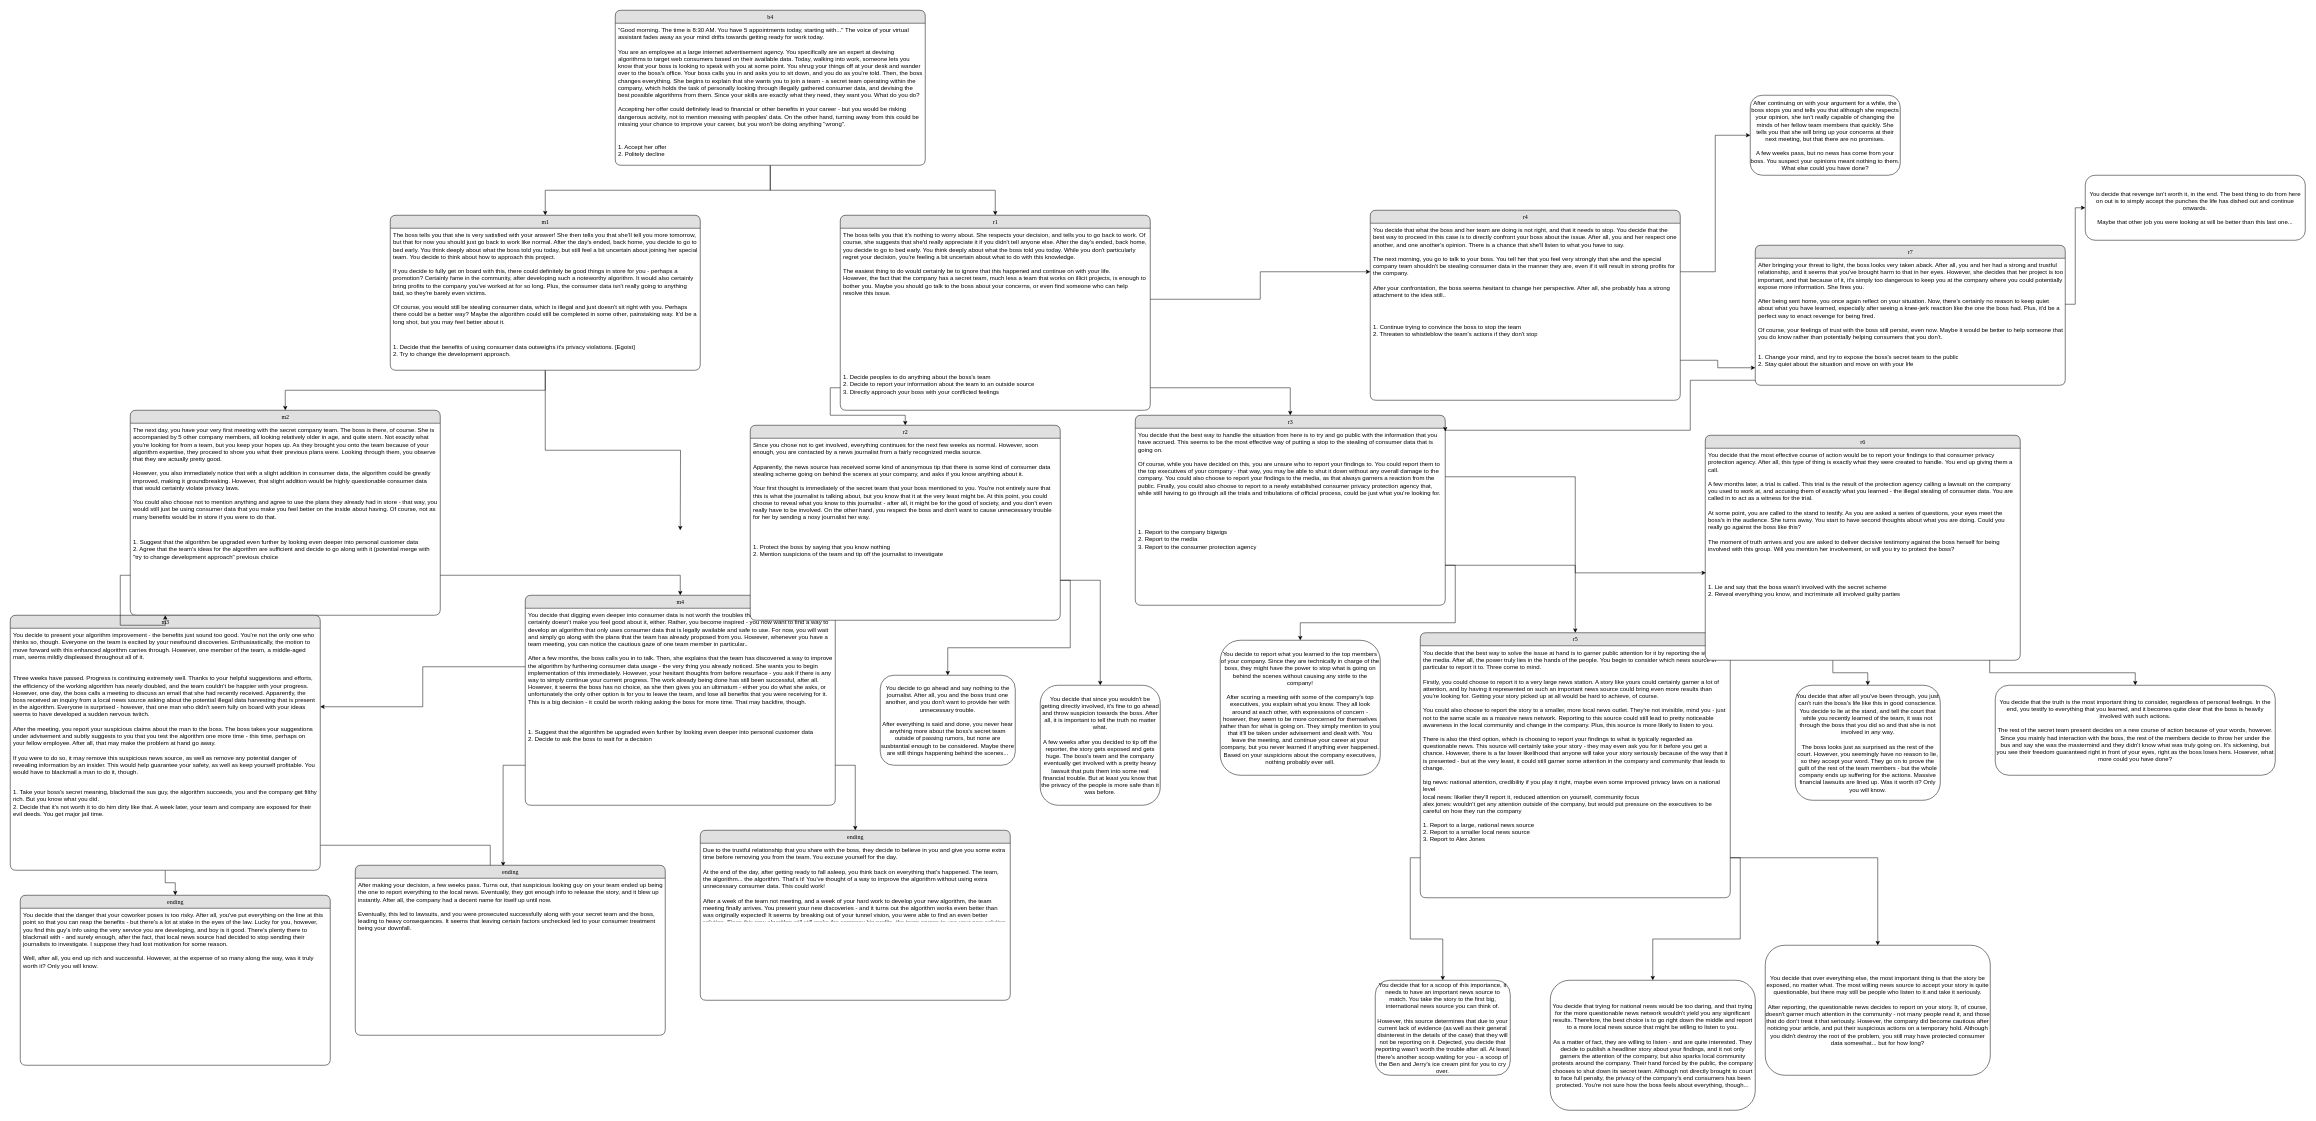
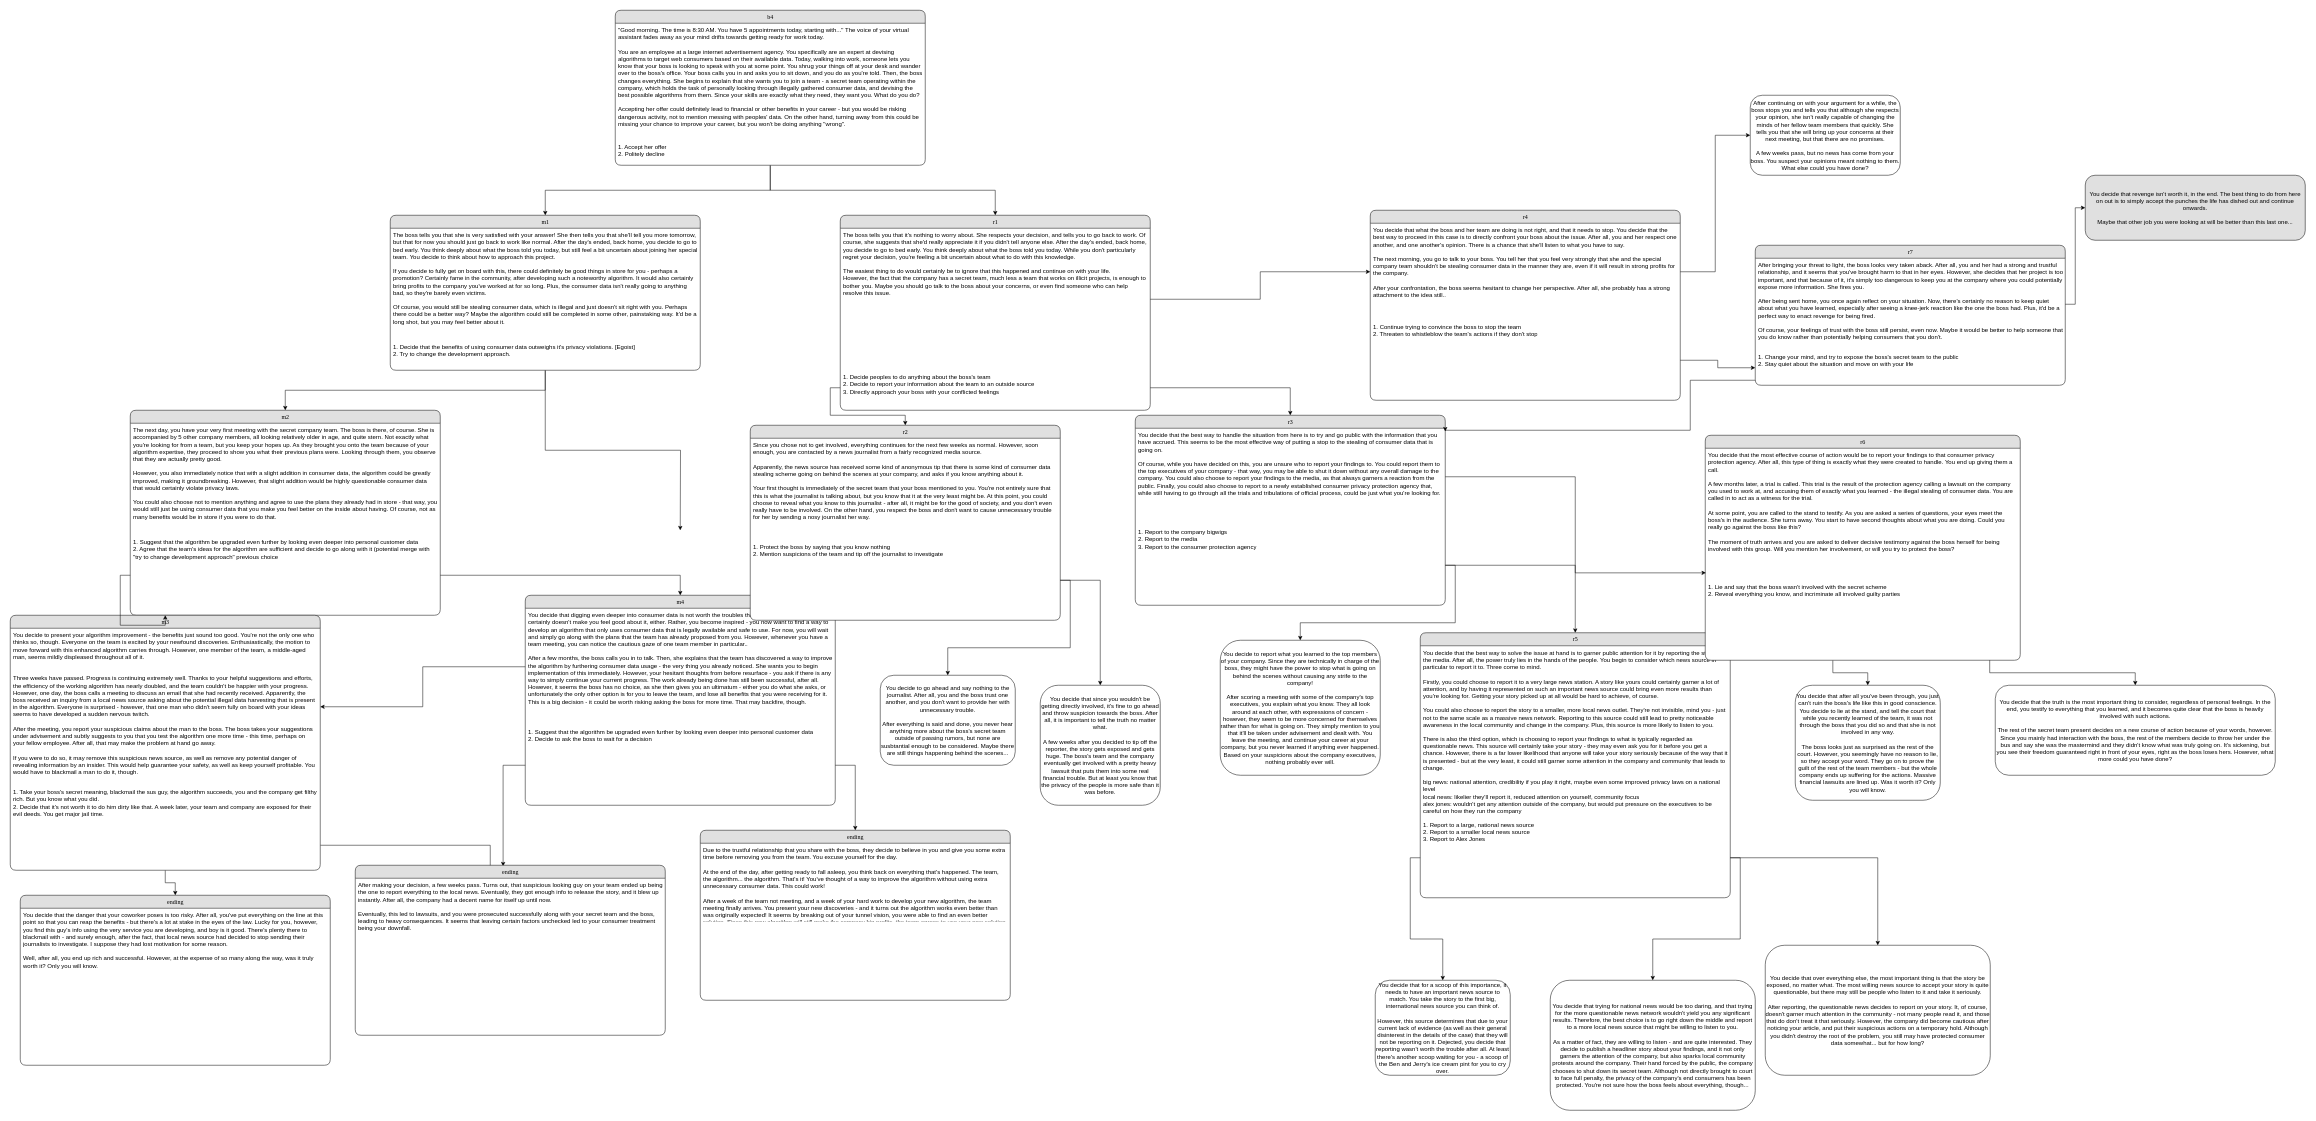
node "You decide that revenge isn't worth it, in the end. The best thing to do from here on out is to simply accept the punches the life has dished out and continue onwards. Maybe that other job you were looking at will be better than this last one...": fillcolor #ffffff -> #e0e0e0
